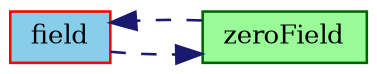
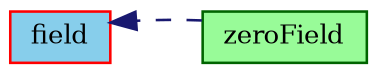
edge "field" -> "zeroField": removed
